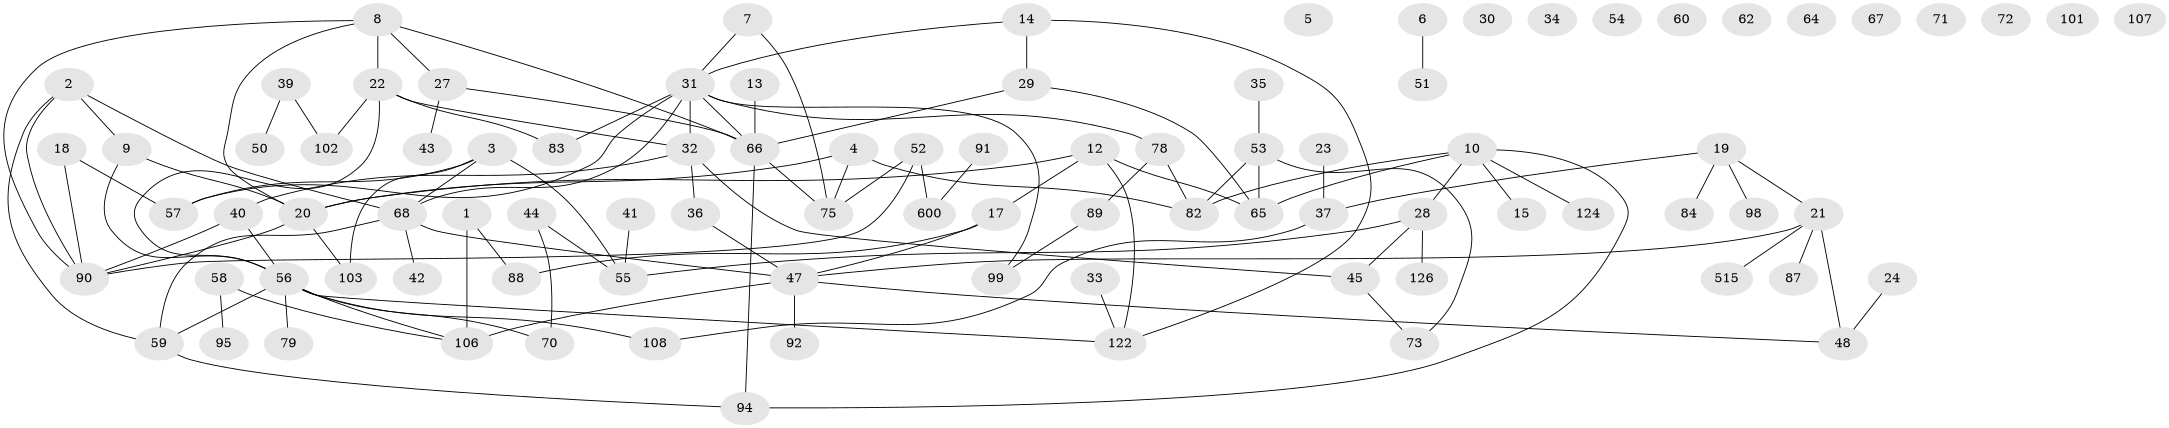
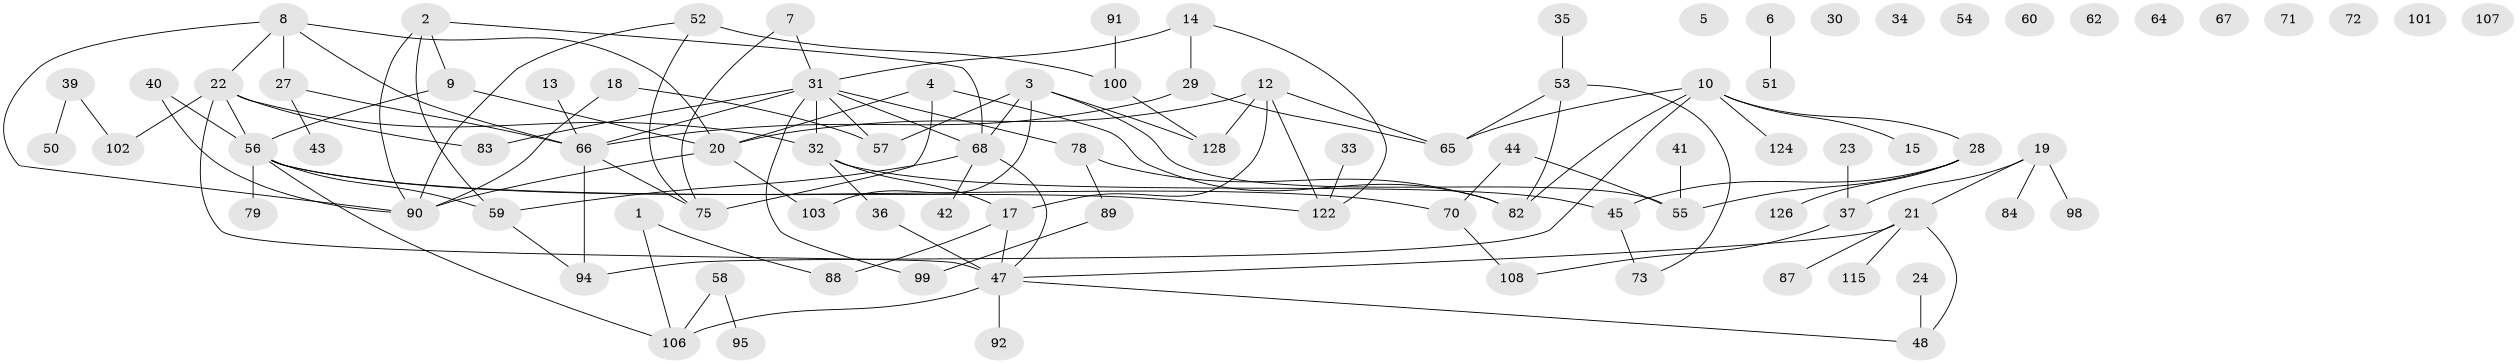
node "128": added
edge "32" -- "40": now "32" -- "17"
node "600": label "600" -> "100"
edge "22" -- "47": added
node "515": label "515" -> "115"
edge "56" -- "108": now "70" -- "108"
